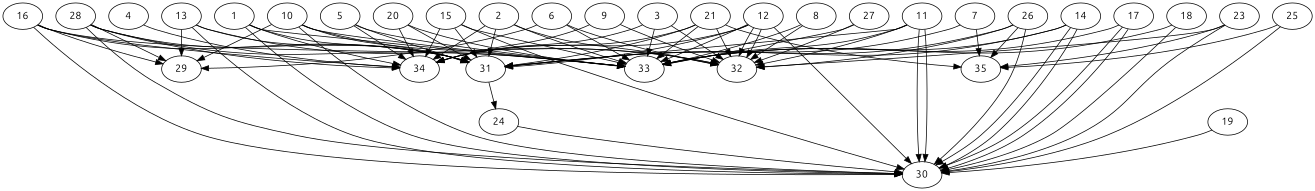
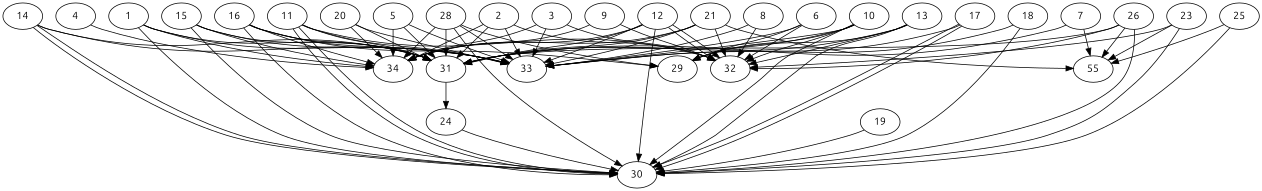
node "27": removed
node "35": label "35" -> "55"
